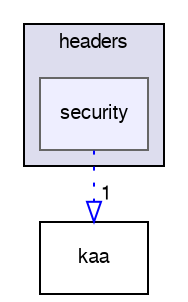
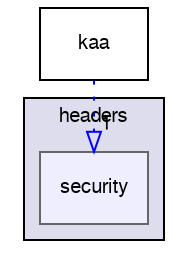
edge "security" -> "kaa": reversed
